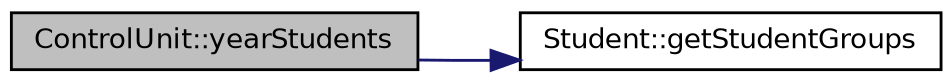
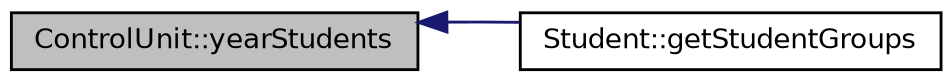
edge "ControlUnit::yearStudents" -> "Student::getStudentGroups": reversed
